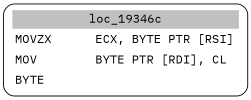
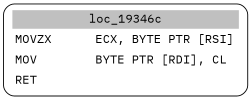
node "loc_19346c": text "BYTE" -> "RET"
